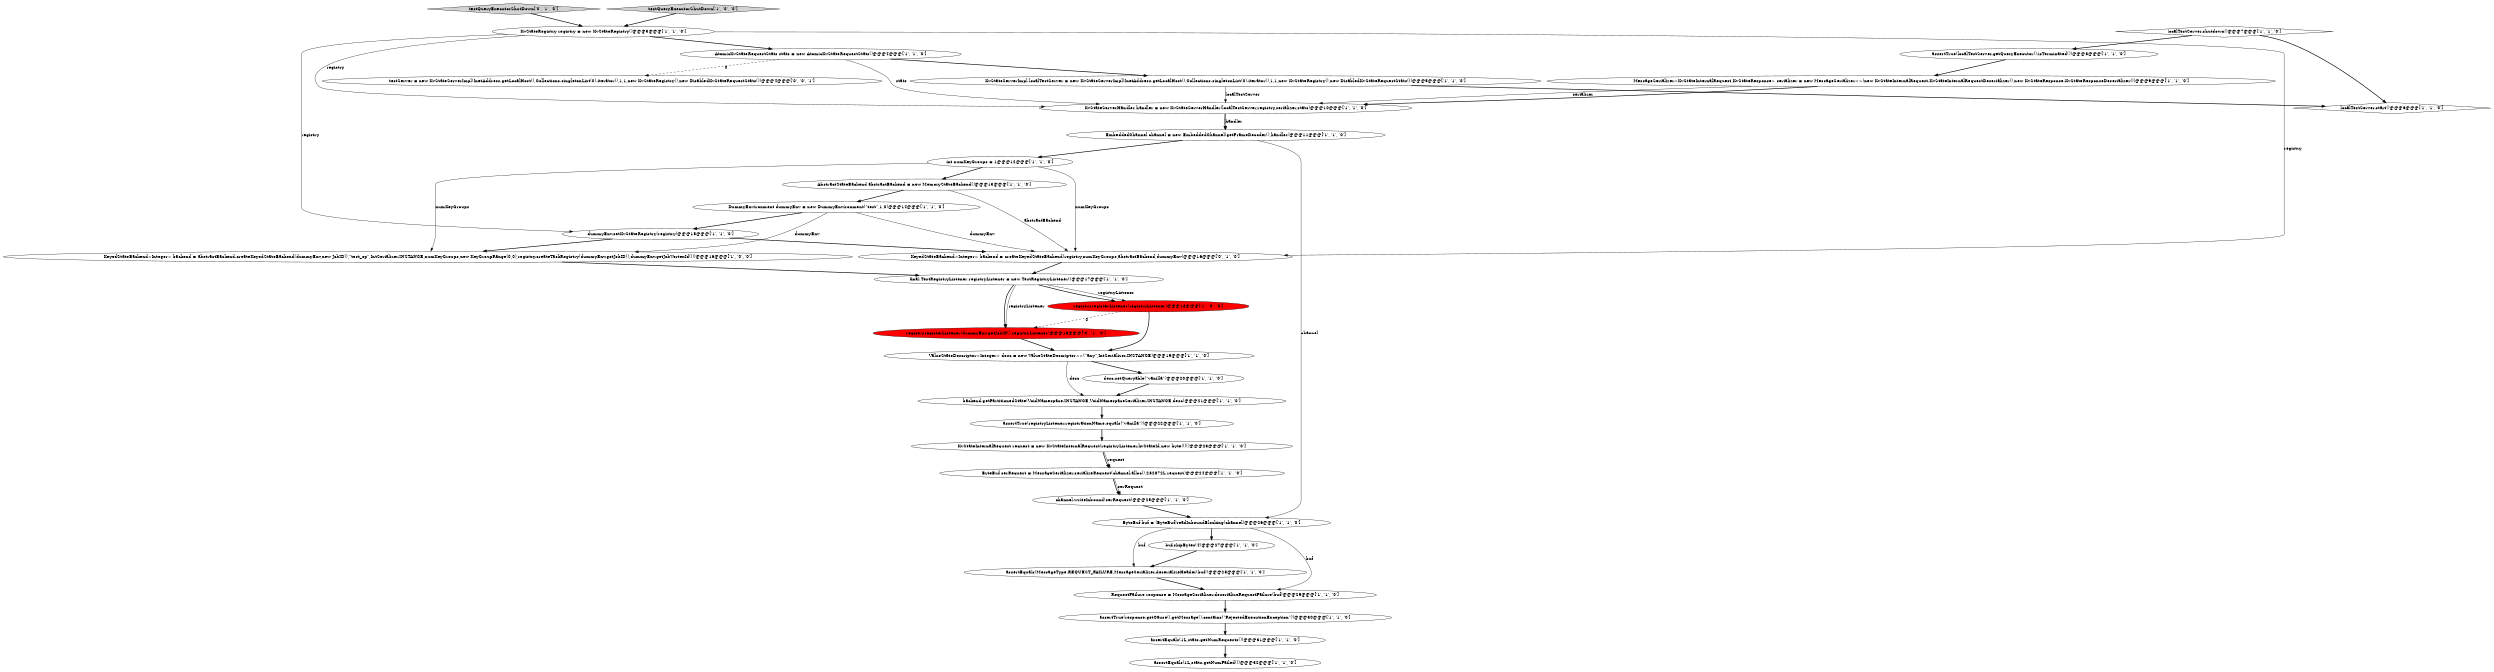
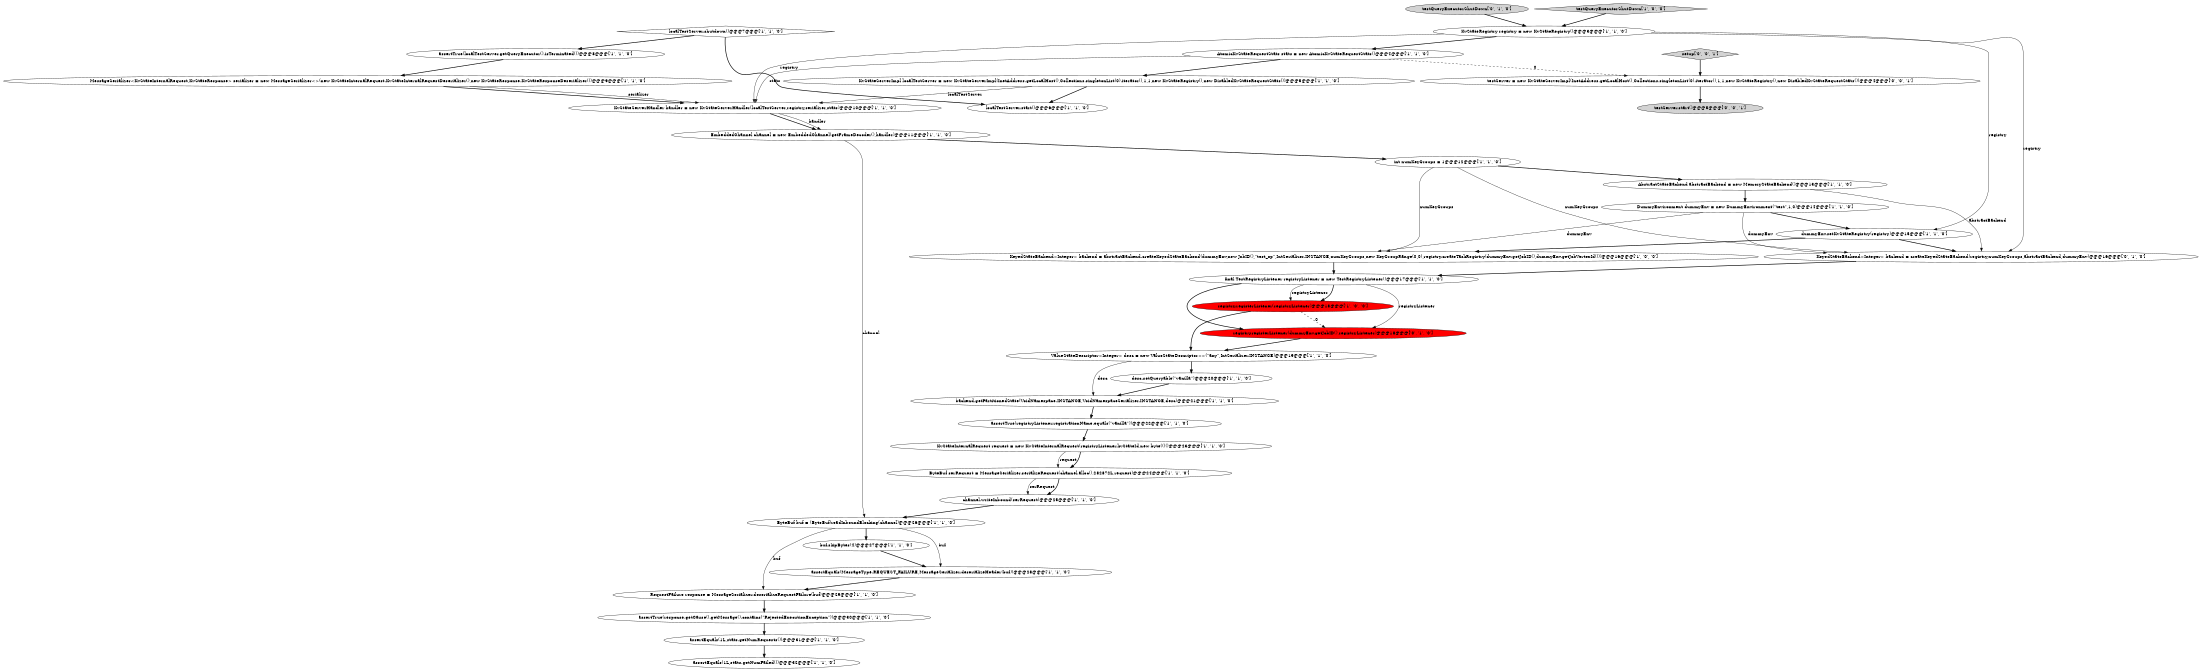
node "testQueryExecutorShutDown['0', '1', '0']": shape diamond -> ellipse
node "setup['0', '0', '1']": added
node "testServer.start()@@@5@@@['0', '0', '1']": added
node "localTestServer.start()@@@6@@@['1', '1', '0']": shape diamond -> ellipse
